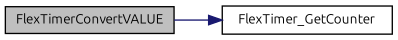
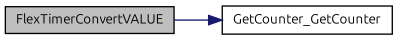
node "FlexTimer_GetCounter": label "FlexTimer_GetCounter" -> "GetCounter_GetCounter"
